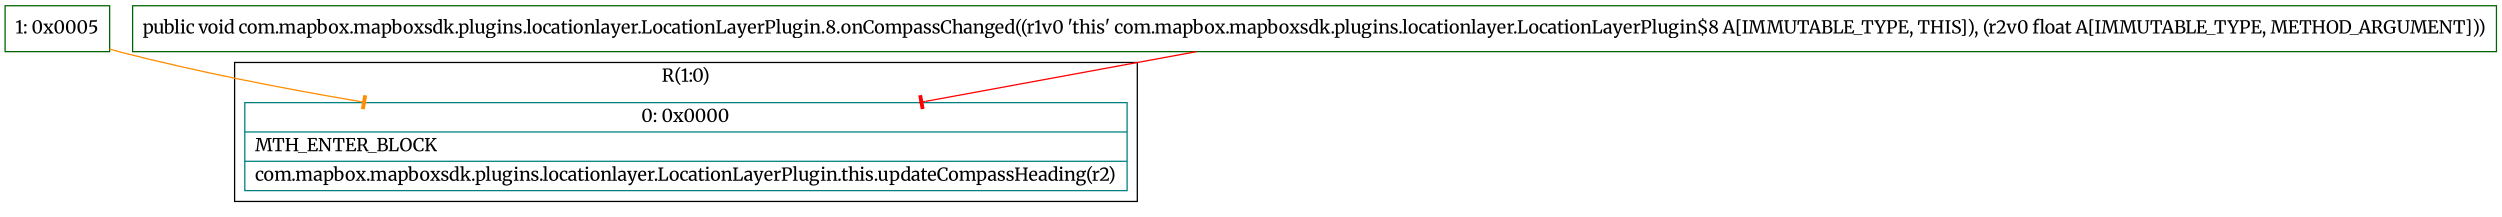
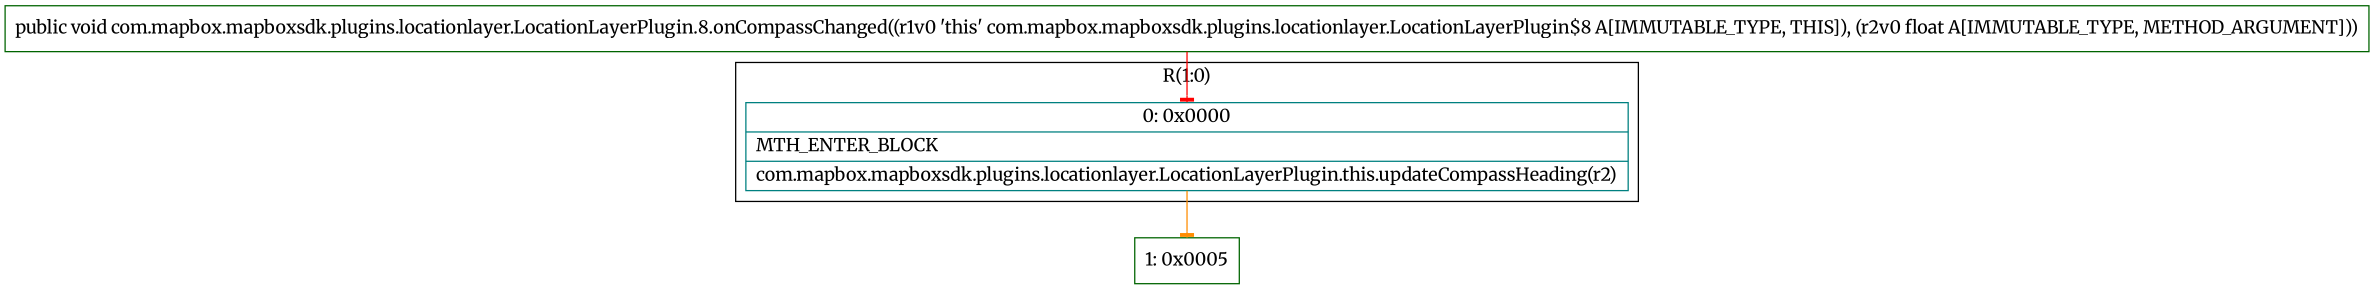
edge "1: 0x0005" -> "0: 0x0000": reversed
